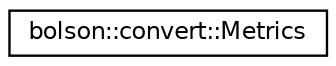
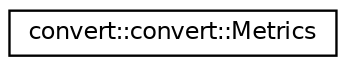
node "bolson::convert::Metrics": label "bolson::convert::Metrics" -> "convert::convert::Metrics"
